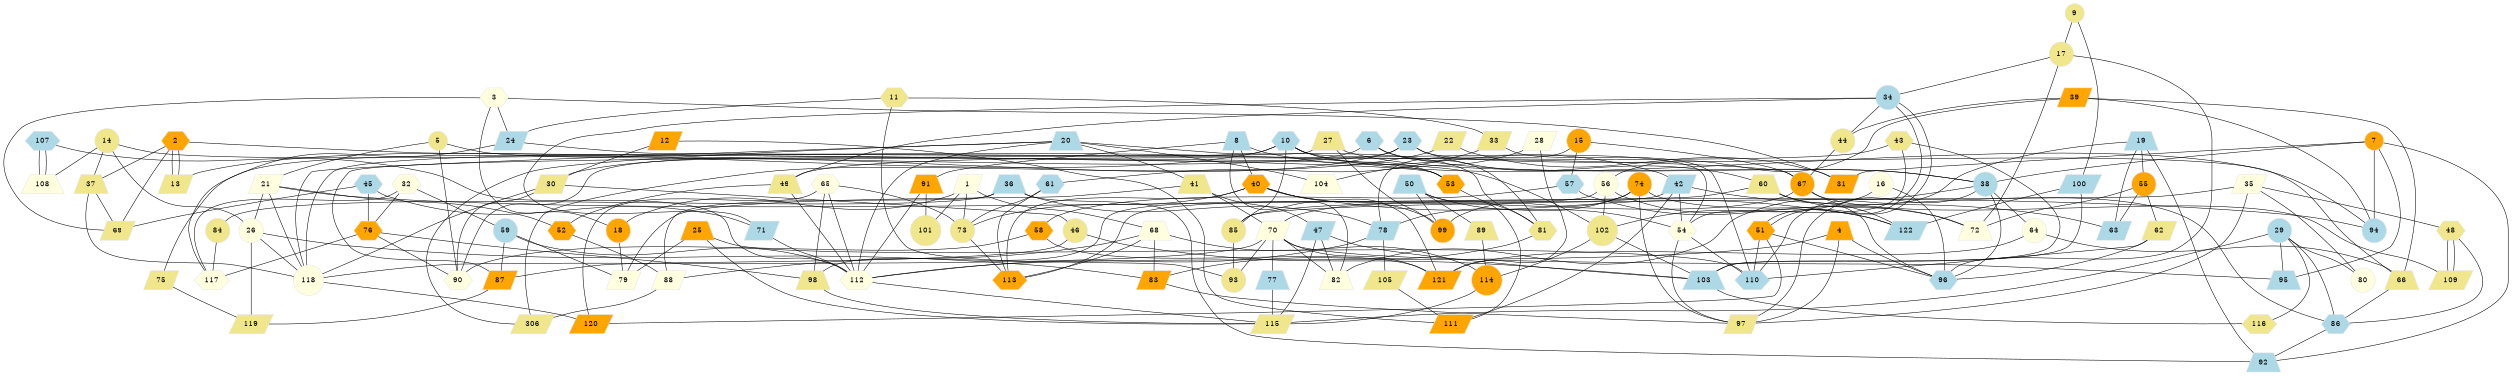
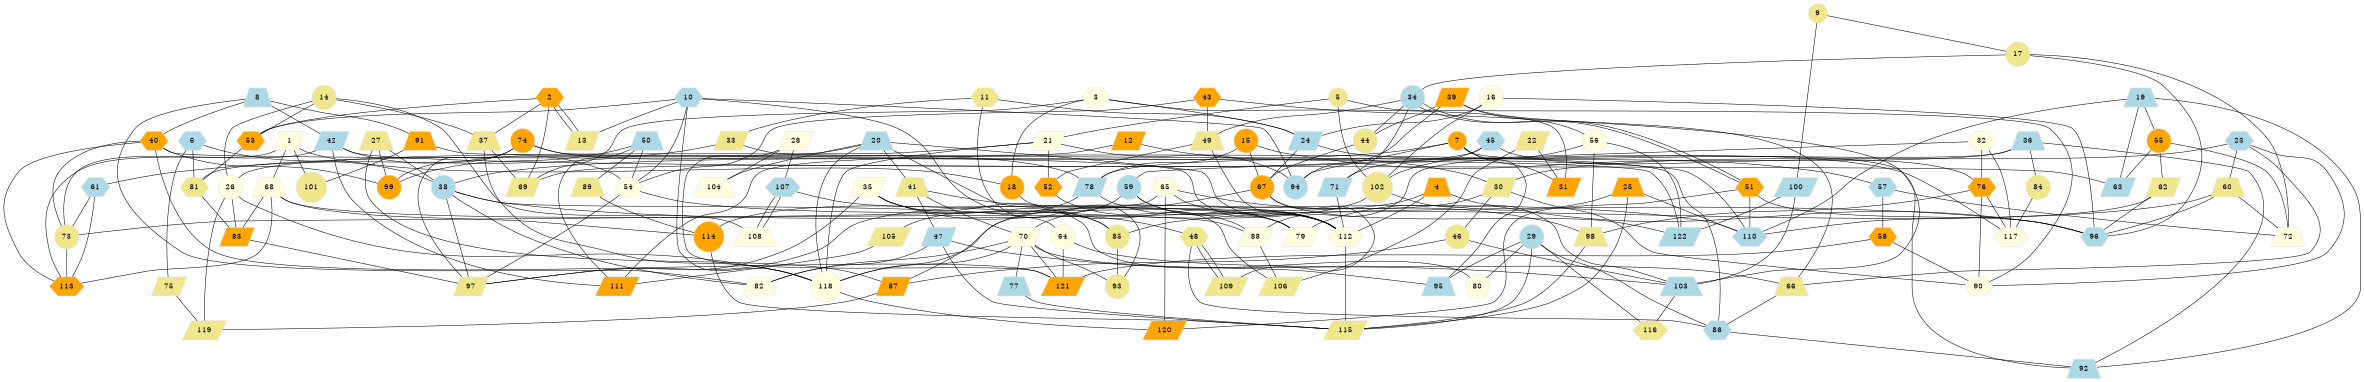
edge "16" -- "24": added
node "43": fillcolor khaki -> orange
edge "28" -- "107": added
node "306": label "306" -> "106"
